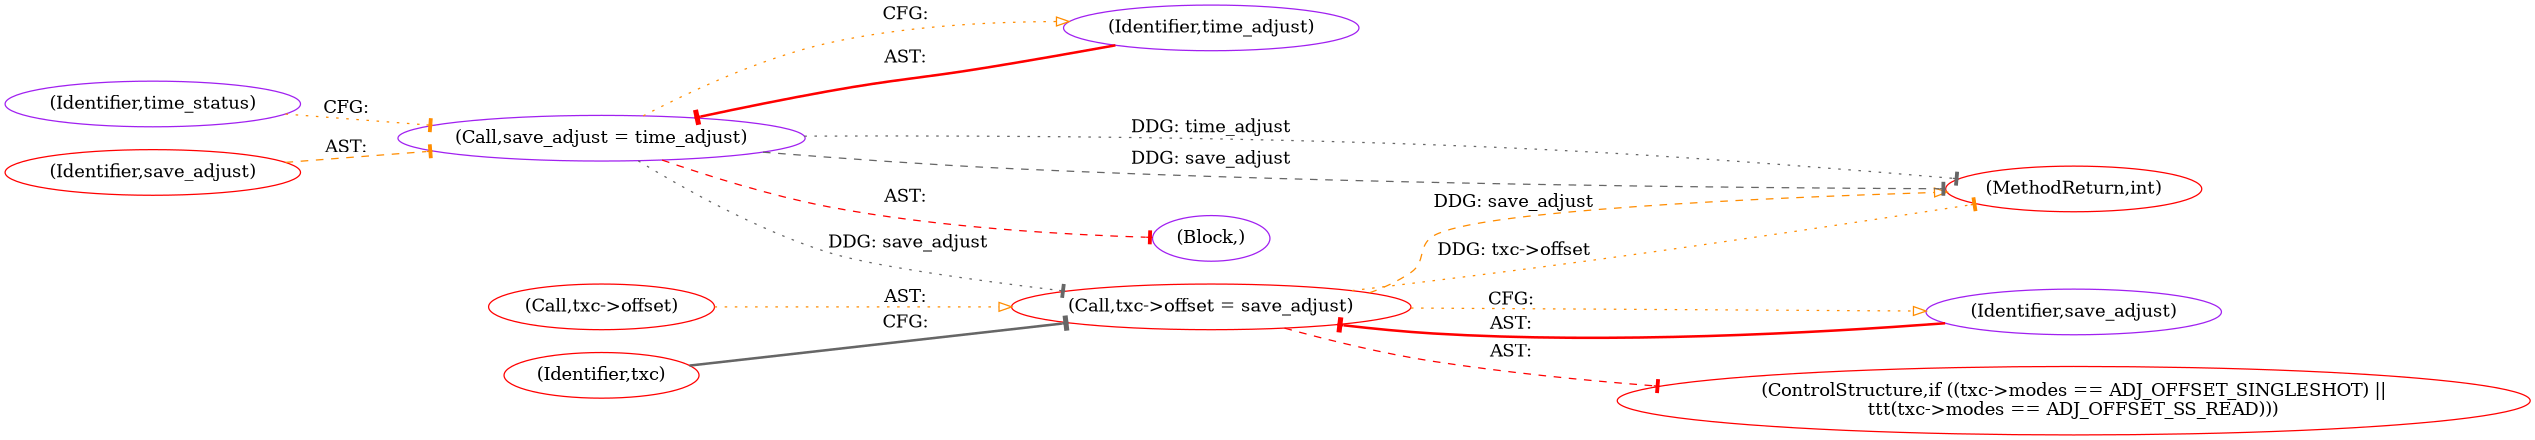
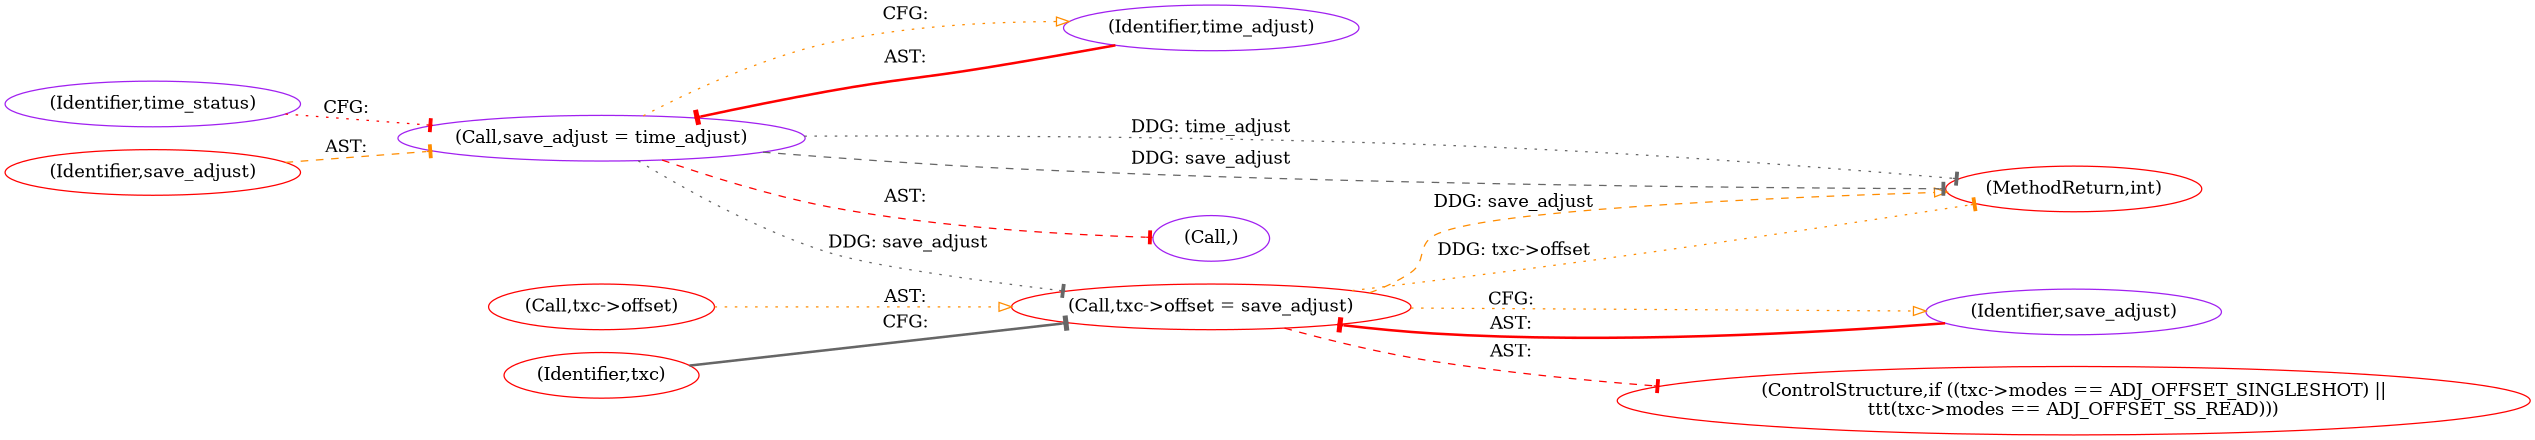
edge "(Identifier,time_status)" -> "(Call,save_adjust = time_adjust)": color darkorange -> red
node "(Block,)": label "(Block,)" -> "(Call,)"
